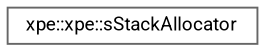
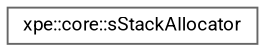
node "xpe::xpe::sStackAllocator": label "xpe::xpe::sStackAllocator" -> "xpe::core::sStackAllocator"
